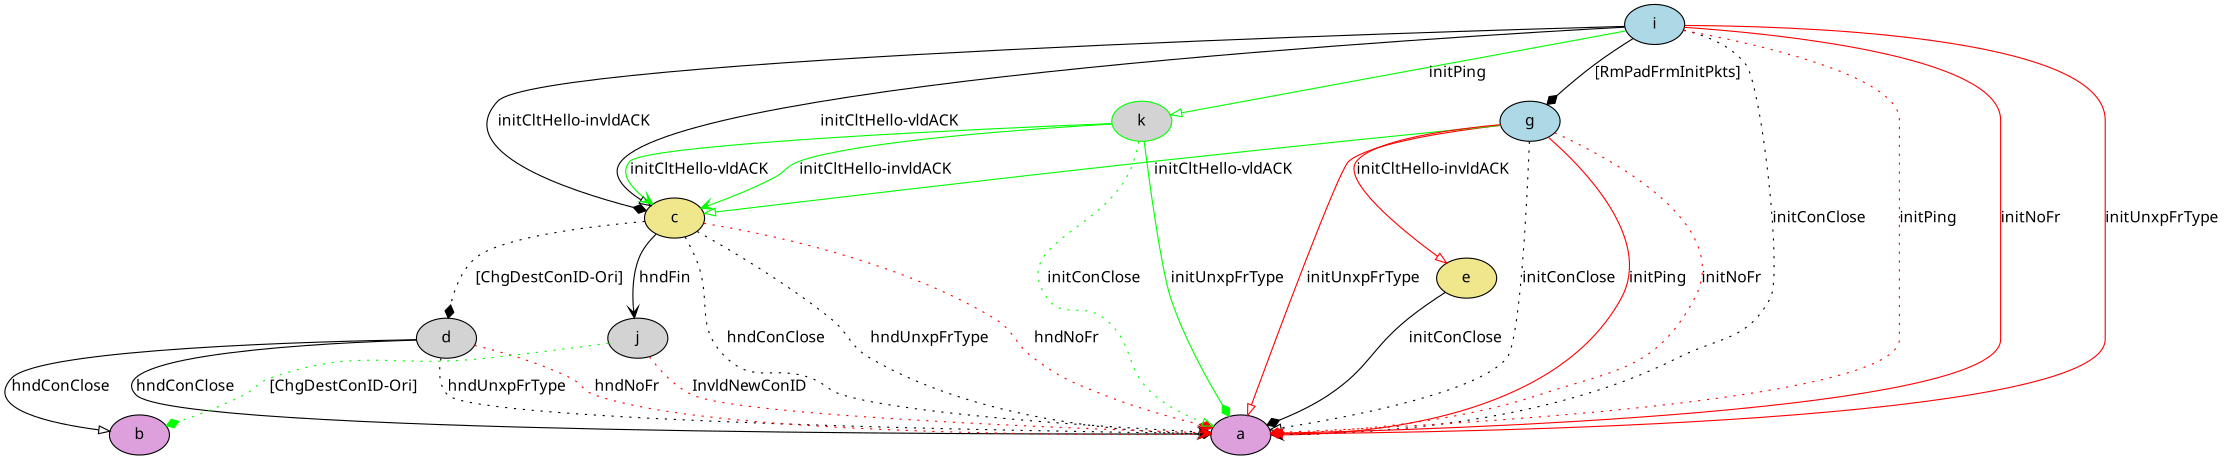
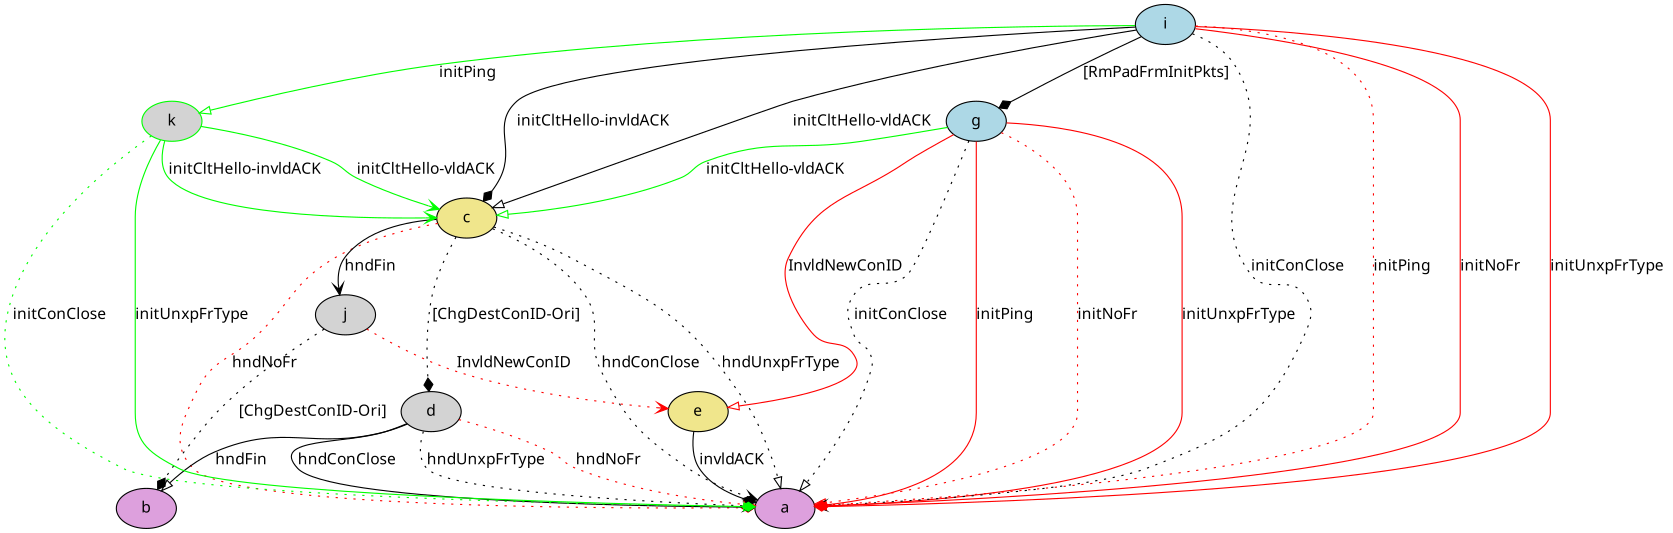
edge "g" -> "e": label "initCltHello-invldACK " -> "InvldNewConID "
edge "e" -> "a": label "initConClose " -> "invldACK "
edge "j" -> "b": color green -> black
edge "d" -> "b": label "hndConClose " -> "hndFin "
edge "j" -> "a": now "j" -> "e"
